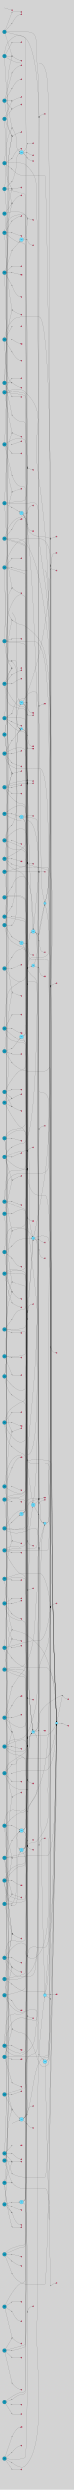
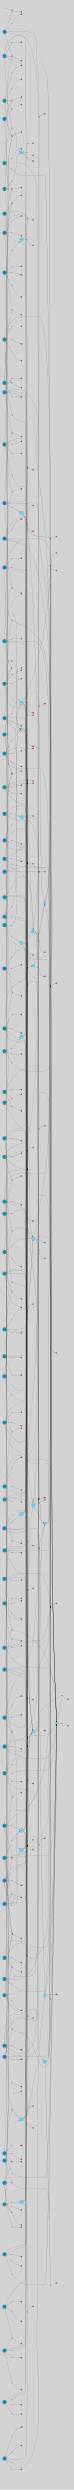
node "T428": removed
